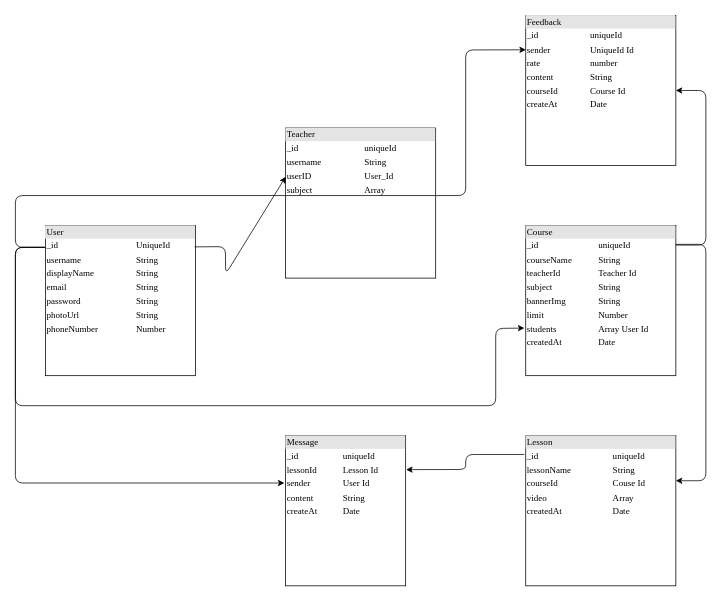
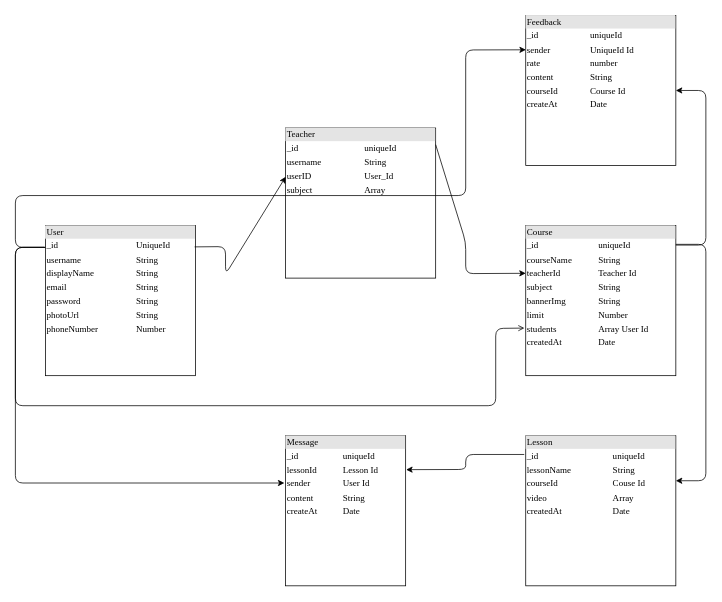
edge "Teacher _id uniqueId username String userID User_Id subject Array" -> "Course _id uniqueId courseName String teacherId Teacher Id subject String bannerImg String limit Number students Array User Id createdAt Date": added
edge "User _id UniqueId username String displayName String email String password String photoUrl String phoneNumber Number" -> "Course _id uniqueId courseName String teacherId Teacher Id subject String bannerImg String limit Number students Array User Id createdAt Date": arrowhead classic -> open
